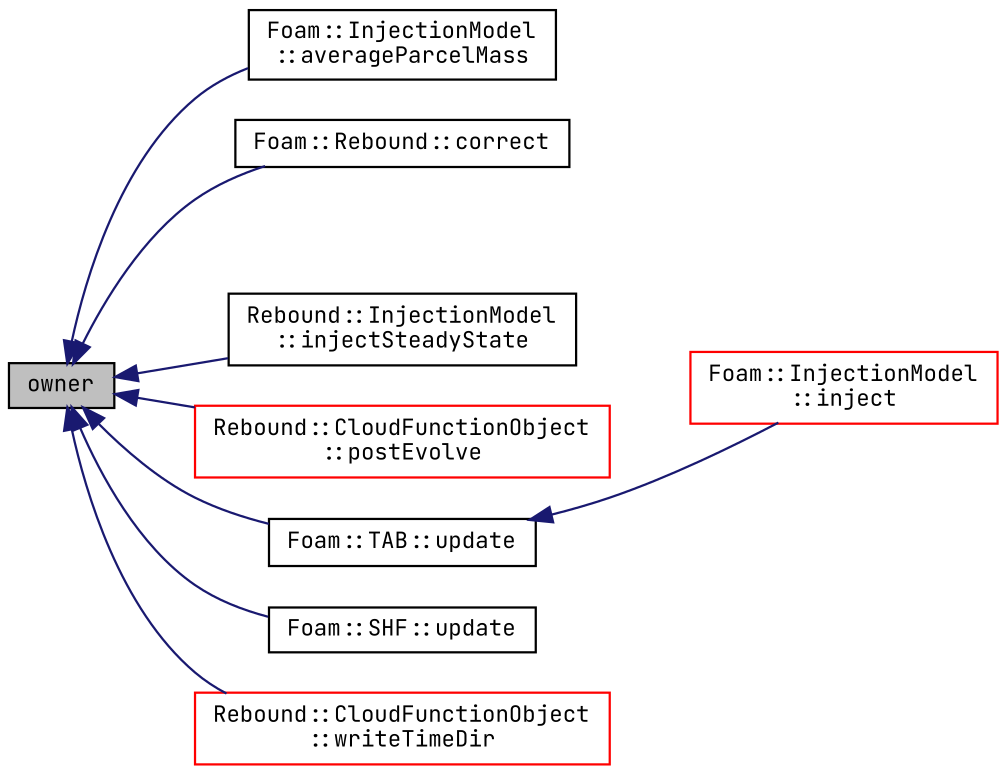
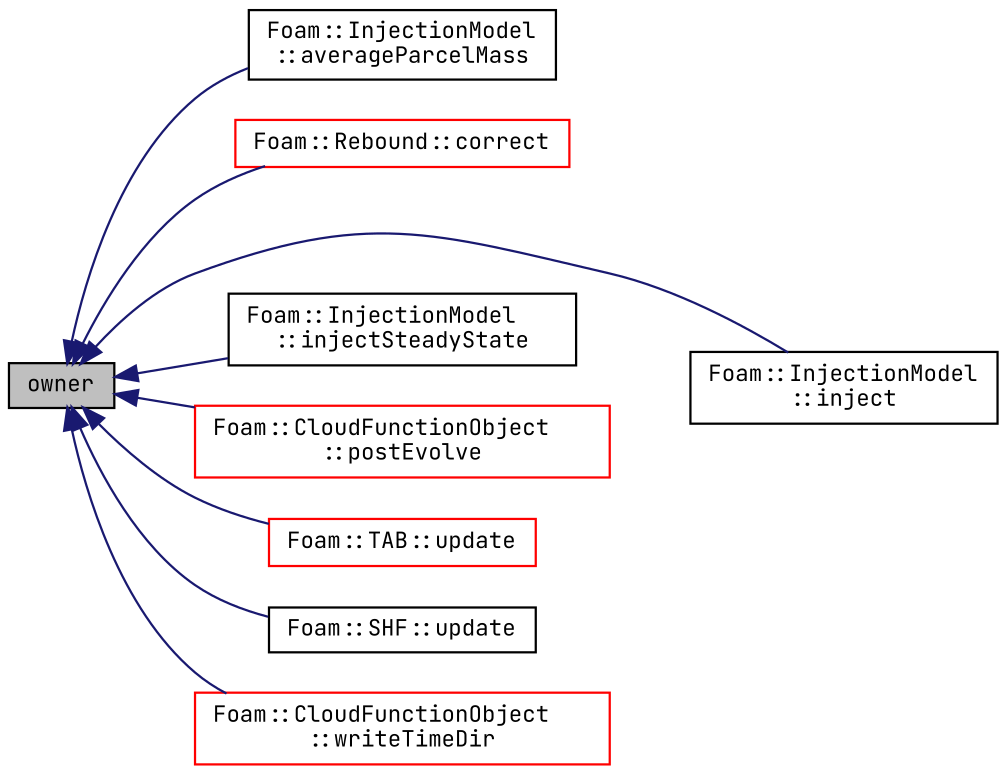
node "Foam::Rebound::correct": color black -> red
node "Rebound::InjectionModel ::injectSteadyState": label "Rebound::InjectionModel ::injectSteadyState" -> "Foam::InjectionModel ::injectSteadyState"
node "Foam::InjectionModel ::inject": color red -> black
node "Rebound::CloudFunctionObject ::postEvolve": label "Rebound::CloudFunctionObject ::postEvolve" -> "Foam::CloudFunctionObject ::postEvolve"
edge "Foam::InjectionModel ::inject" -> "Foam::TAB::update": now "Foam::InjectionModel ::inject" -> "owner"
node "Foam::TAB::update": color black -> red
node "Rebound::CloudFunctionObject ::writeTimeDir": label "Rebound::CloudFunctionObject ::writeTimeDir" -> "Foam::CloudFunctionObject ::writeTimeDir"
